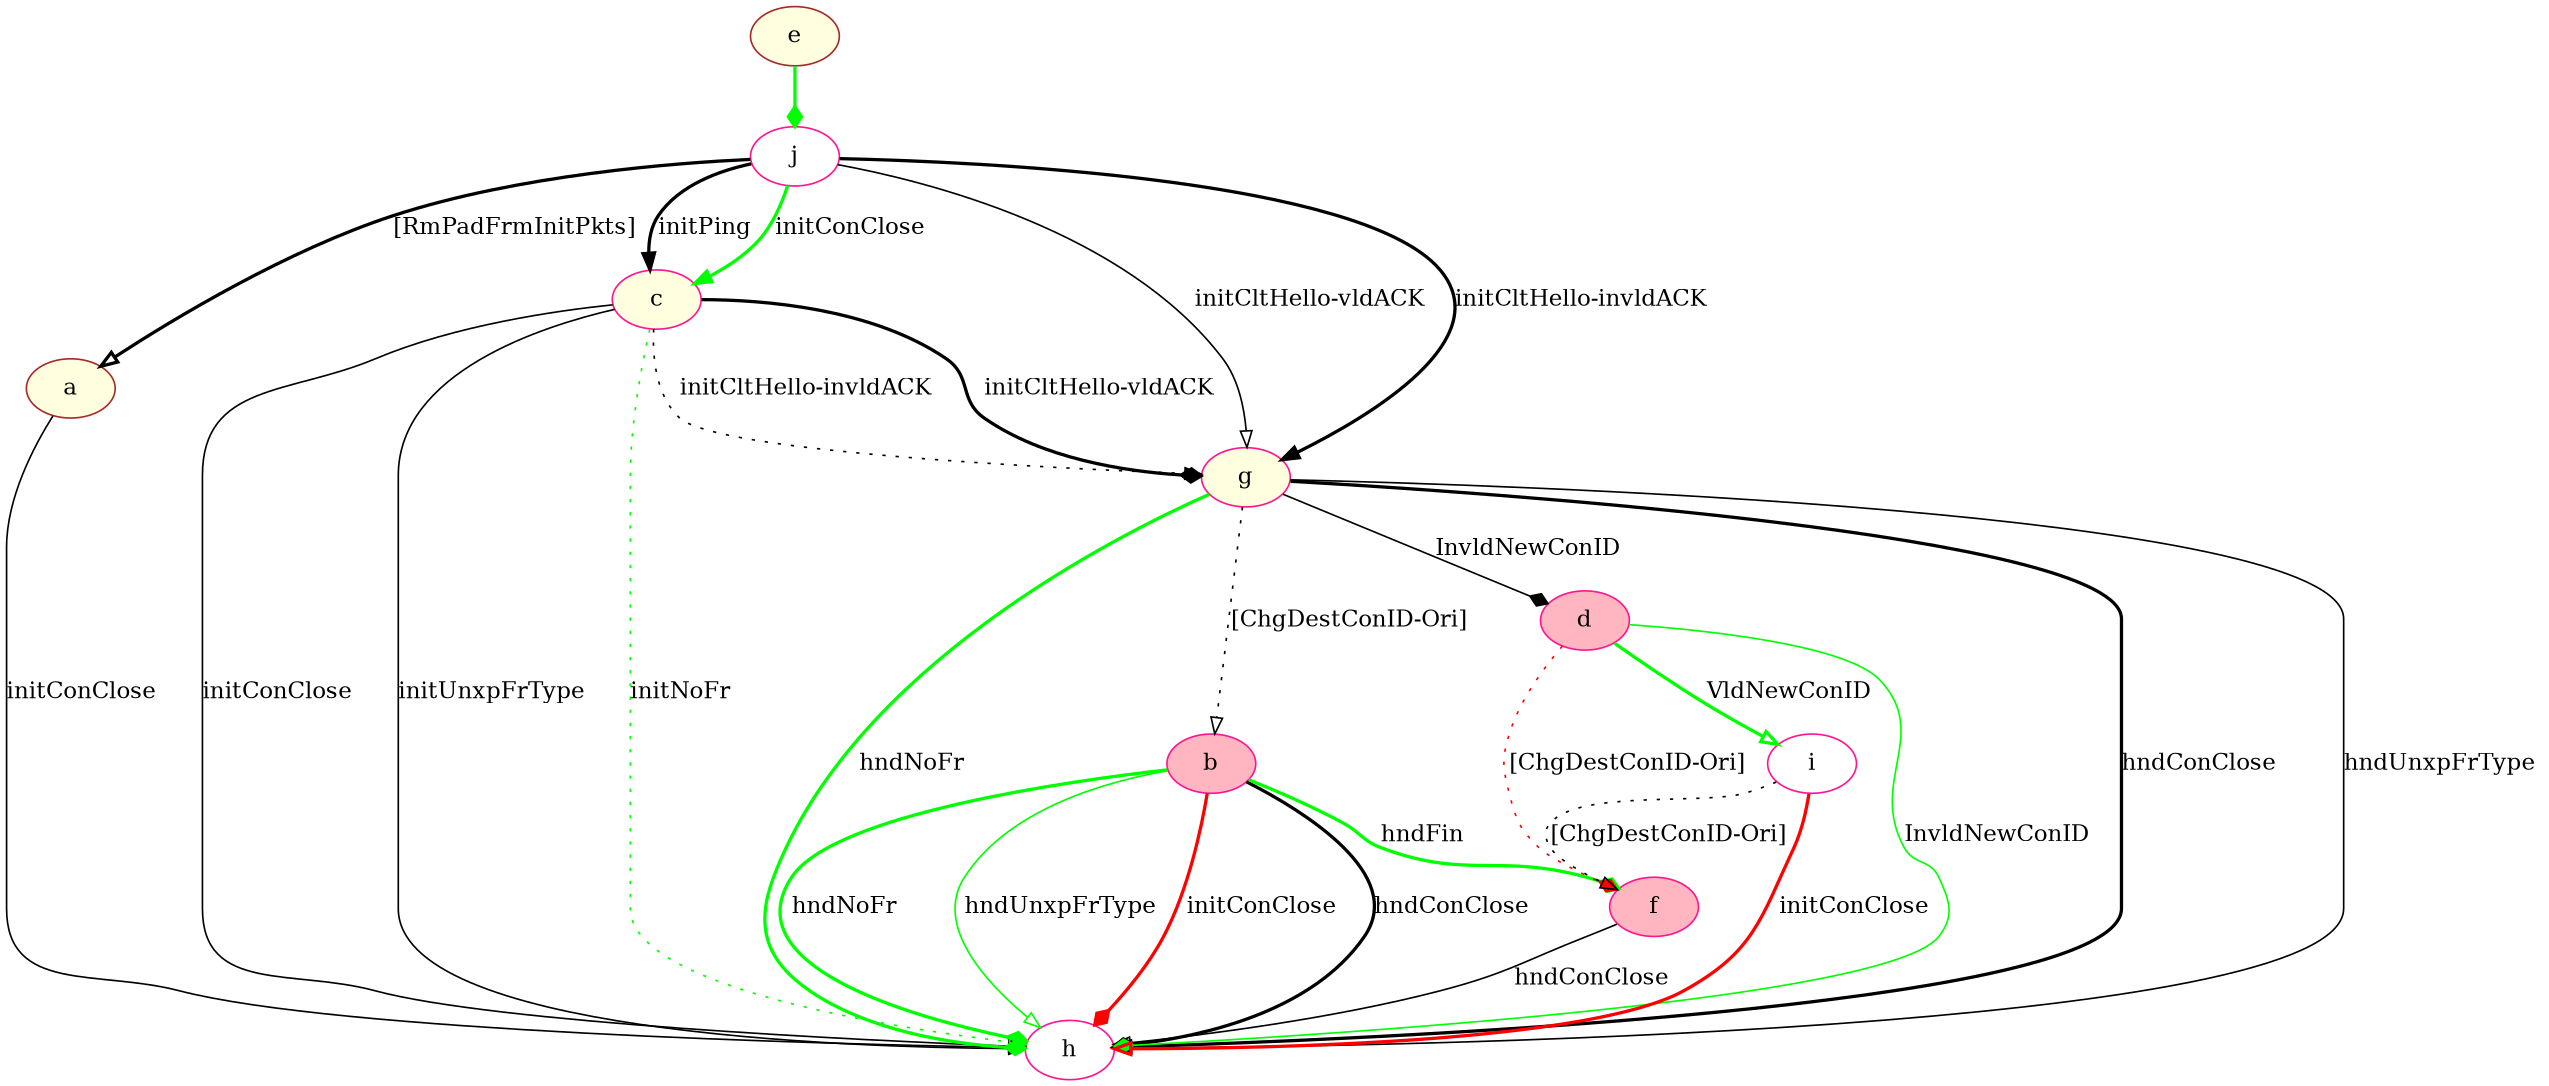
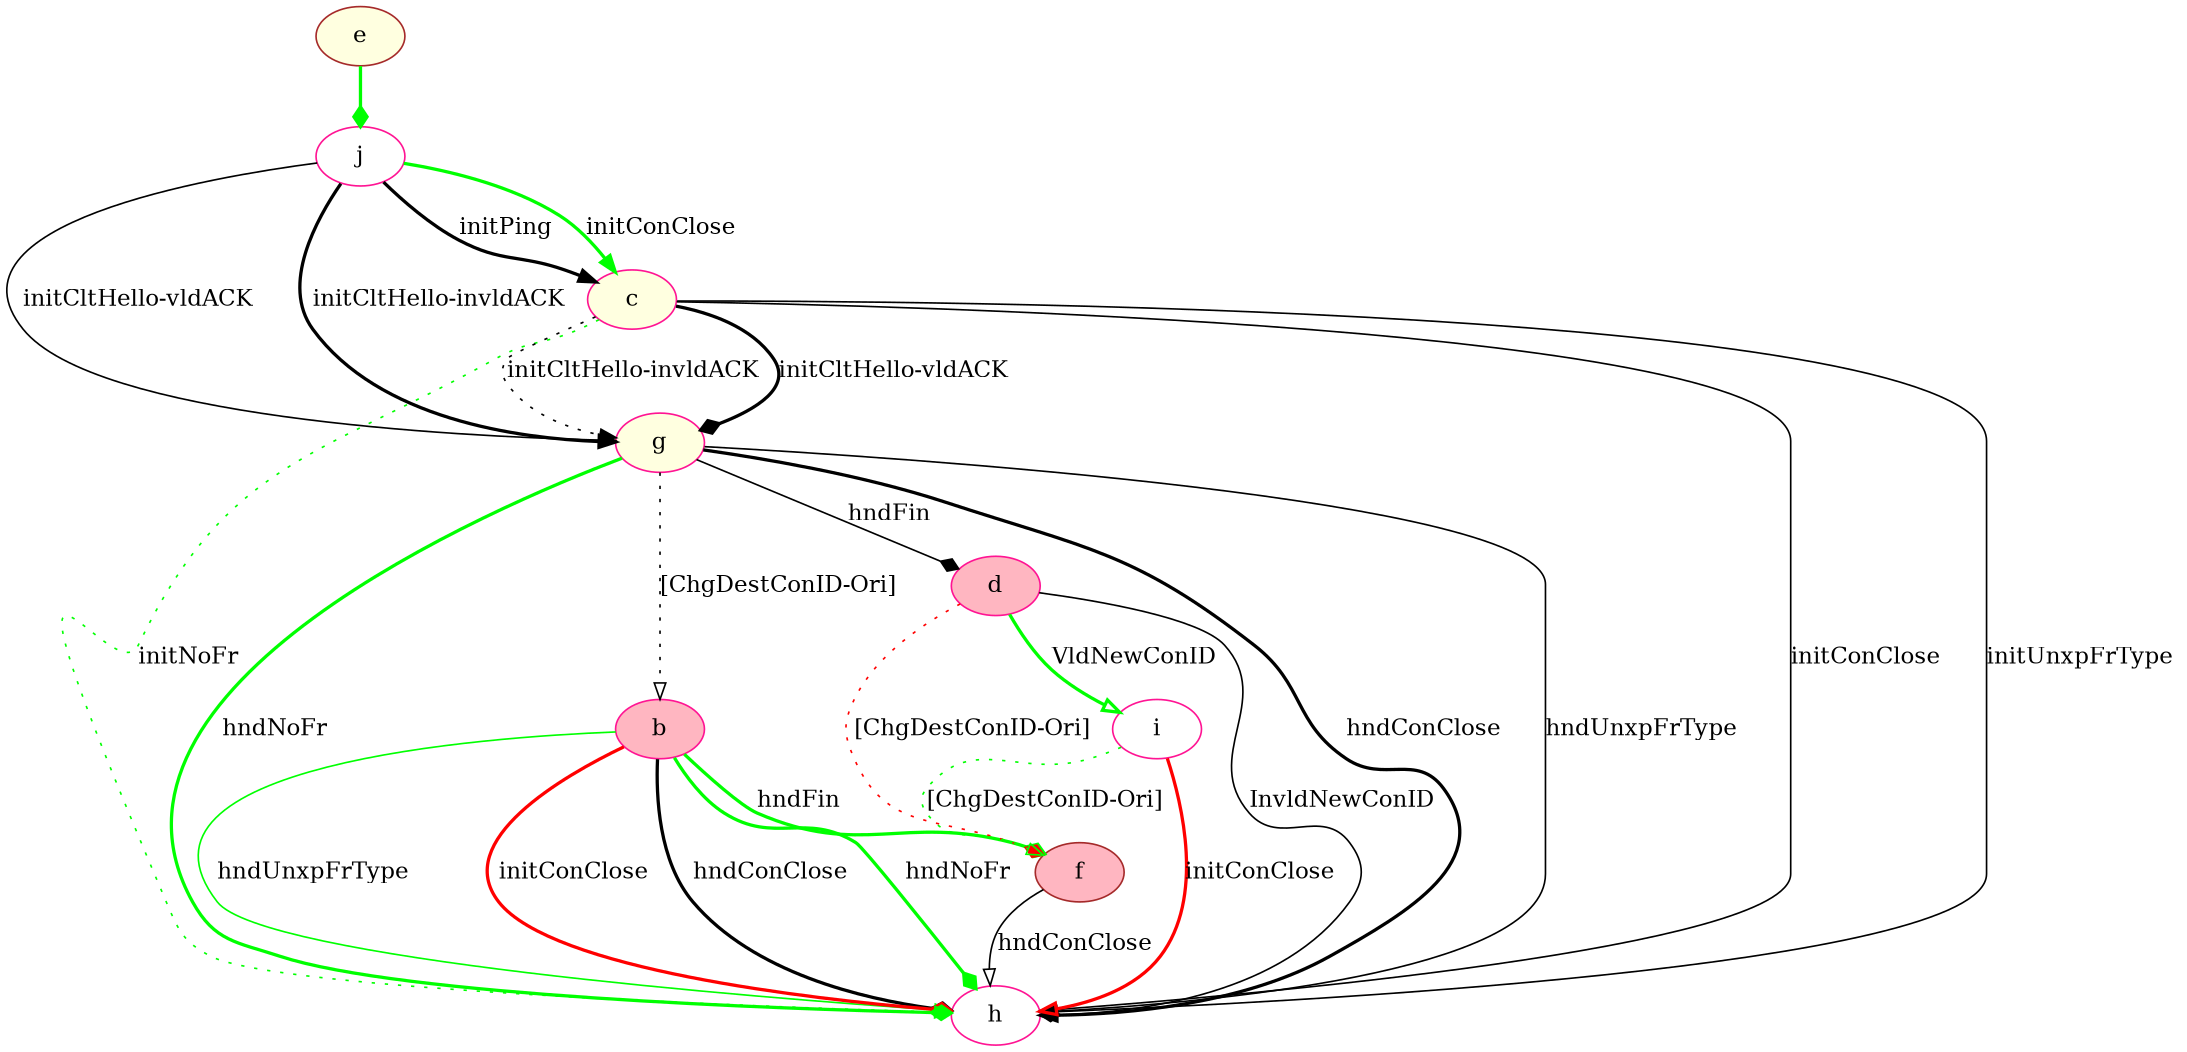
node "a": removed
edge "g" -> "d": label "InvldNewConID " -> "hndFin "
edge "i" -> "f": color black -> green
node "f": color deeppink -> brown
edge "d" -> "h": color green -> black
